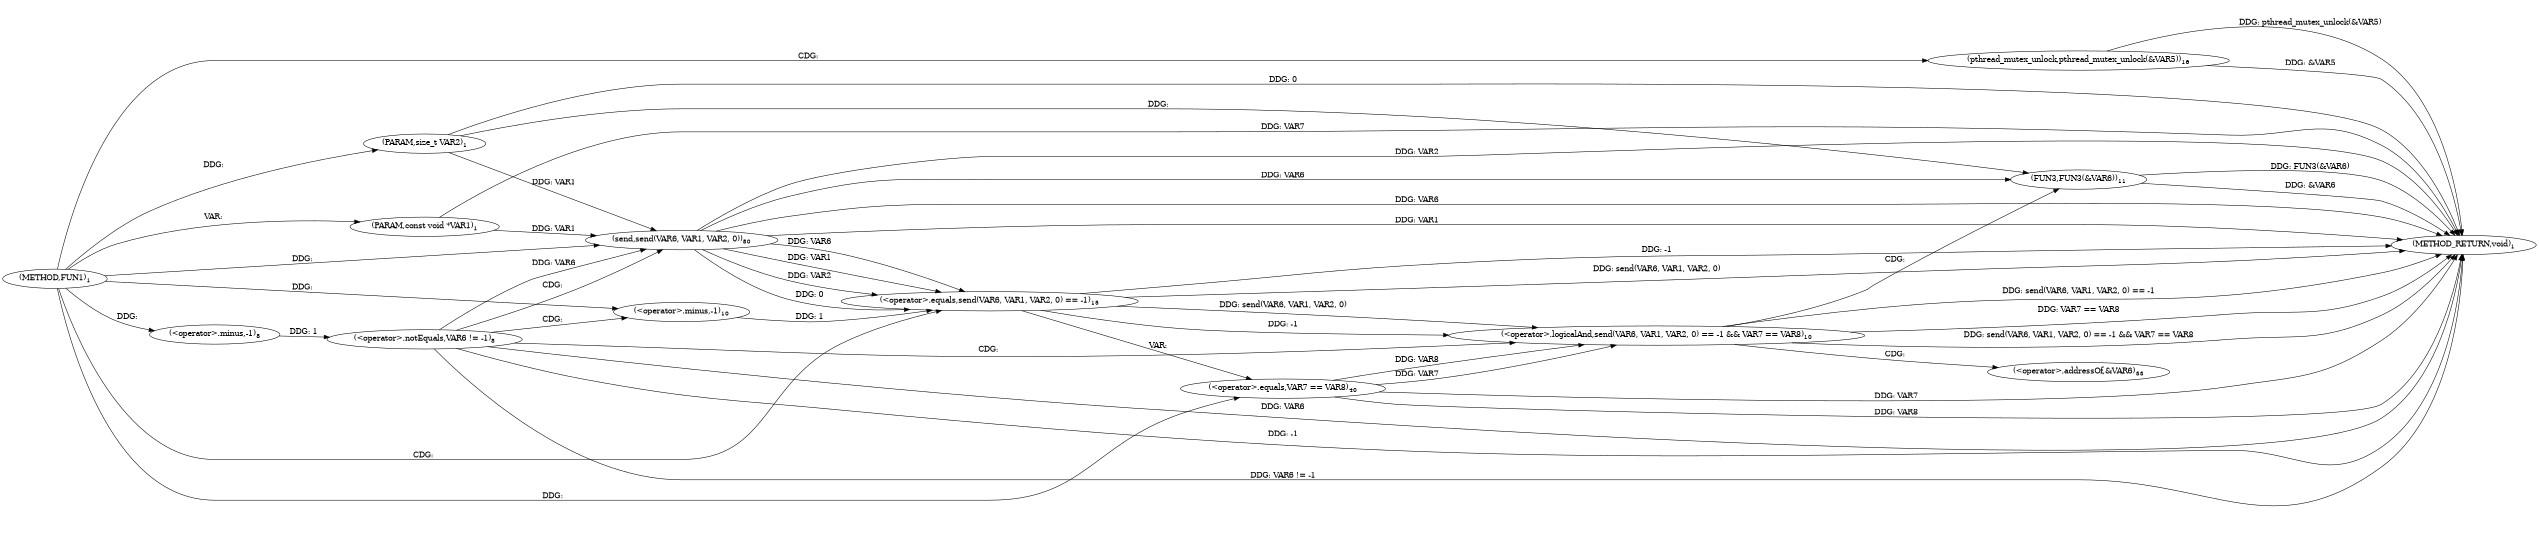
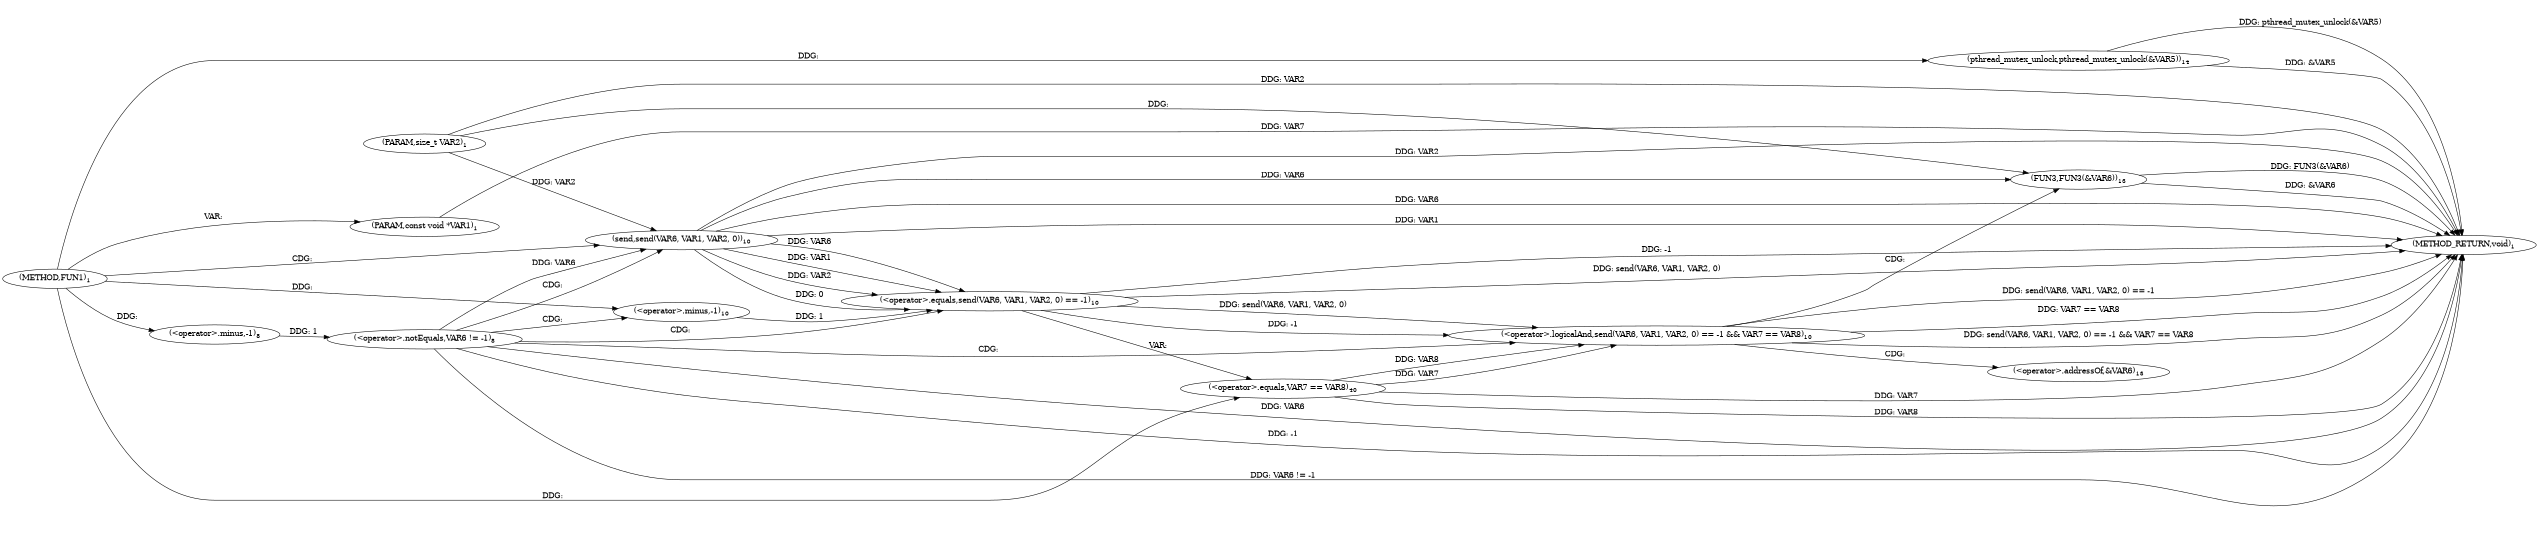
edge "(METHOD,FUN1)" -> "(pthread_mutex_unlock,pthread_mutex_unlock(&VAR5))": label "CDG: " -> "DDG: "
node "(pthread_mutex_unlock,pthread_mutex_unlock(&VAR5))": text "16" -> "14"
edge "(PARAM,size_t VAR2)" -> "(METHOD_RETURN,void)": label "DDG: 0" -> "DDG: VAR2"
node "(FUN3,FUN3(&VAR6))": text "11" -> "13"
edge "(PARAM,size_t VAR2)" -> "(send,send(VAR6, VAR1, VAR2, 0))": label "DDG: VAR1" -> "DDG: VAR2"
edge "(METHOD,FUN1)" -> "(PARAM,size_t VAR2)": removed, label "DDG:"
edge "(PARAM,const void *VAR1)" -> "(send,send(VAR6, VAR1, VAR2, 0))": removed, label "DDG: VAR1"
node "(send,send(VAR6, VAR1, VAR2, 0))": text "80" -> "10"
edge "(METHOD,FUN1)" -> "(send,send(VAR6, VAR1, VAR2, 0))": label "DDG: " -> "CDG: "
node "(<operator>.equals,send(VAR6, VAR1, VAR2, 0) == -1)": text "15" -> "10"
node "(<operator>.addressOf,&VAR6)": text "33" -> "13"
edge "(METHOD,FUN1)" -> "(<operator>.equals,send(VAR6, VAR1, VAR2, 0) == -1)": now "(<operator>.notEquals,VAR6 != -1)" -> "(<operator>.equals,send(VAR6, VAR1, VAR2, 0) == -1)"
